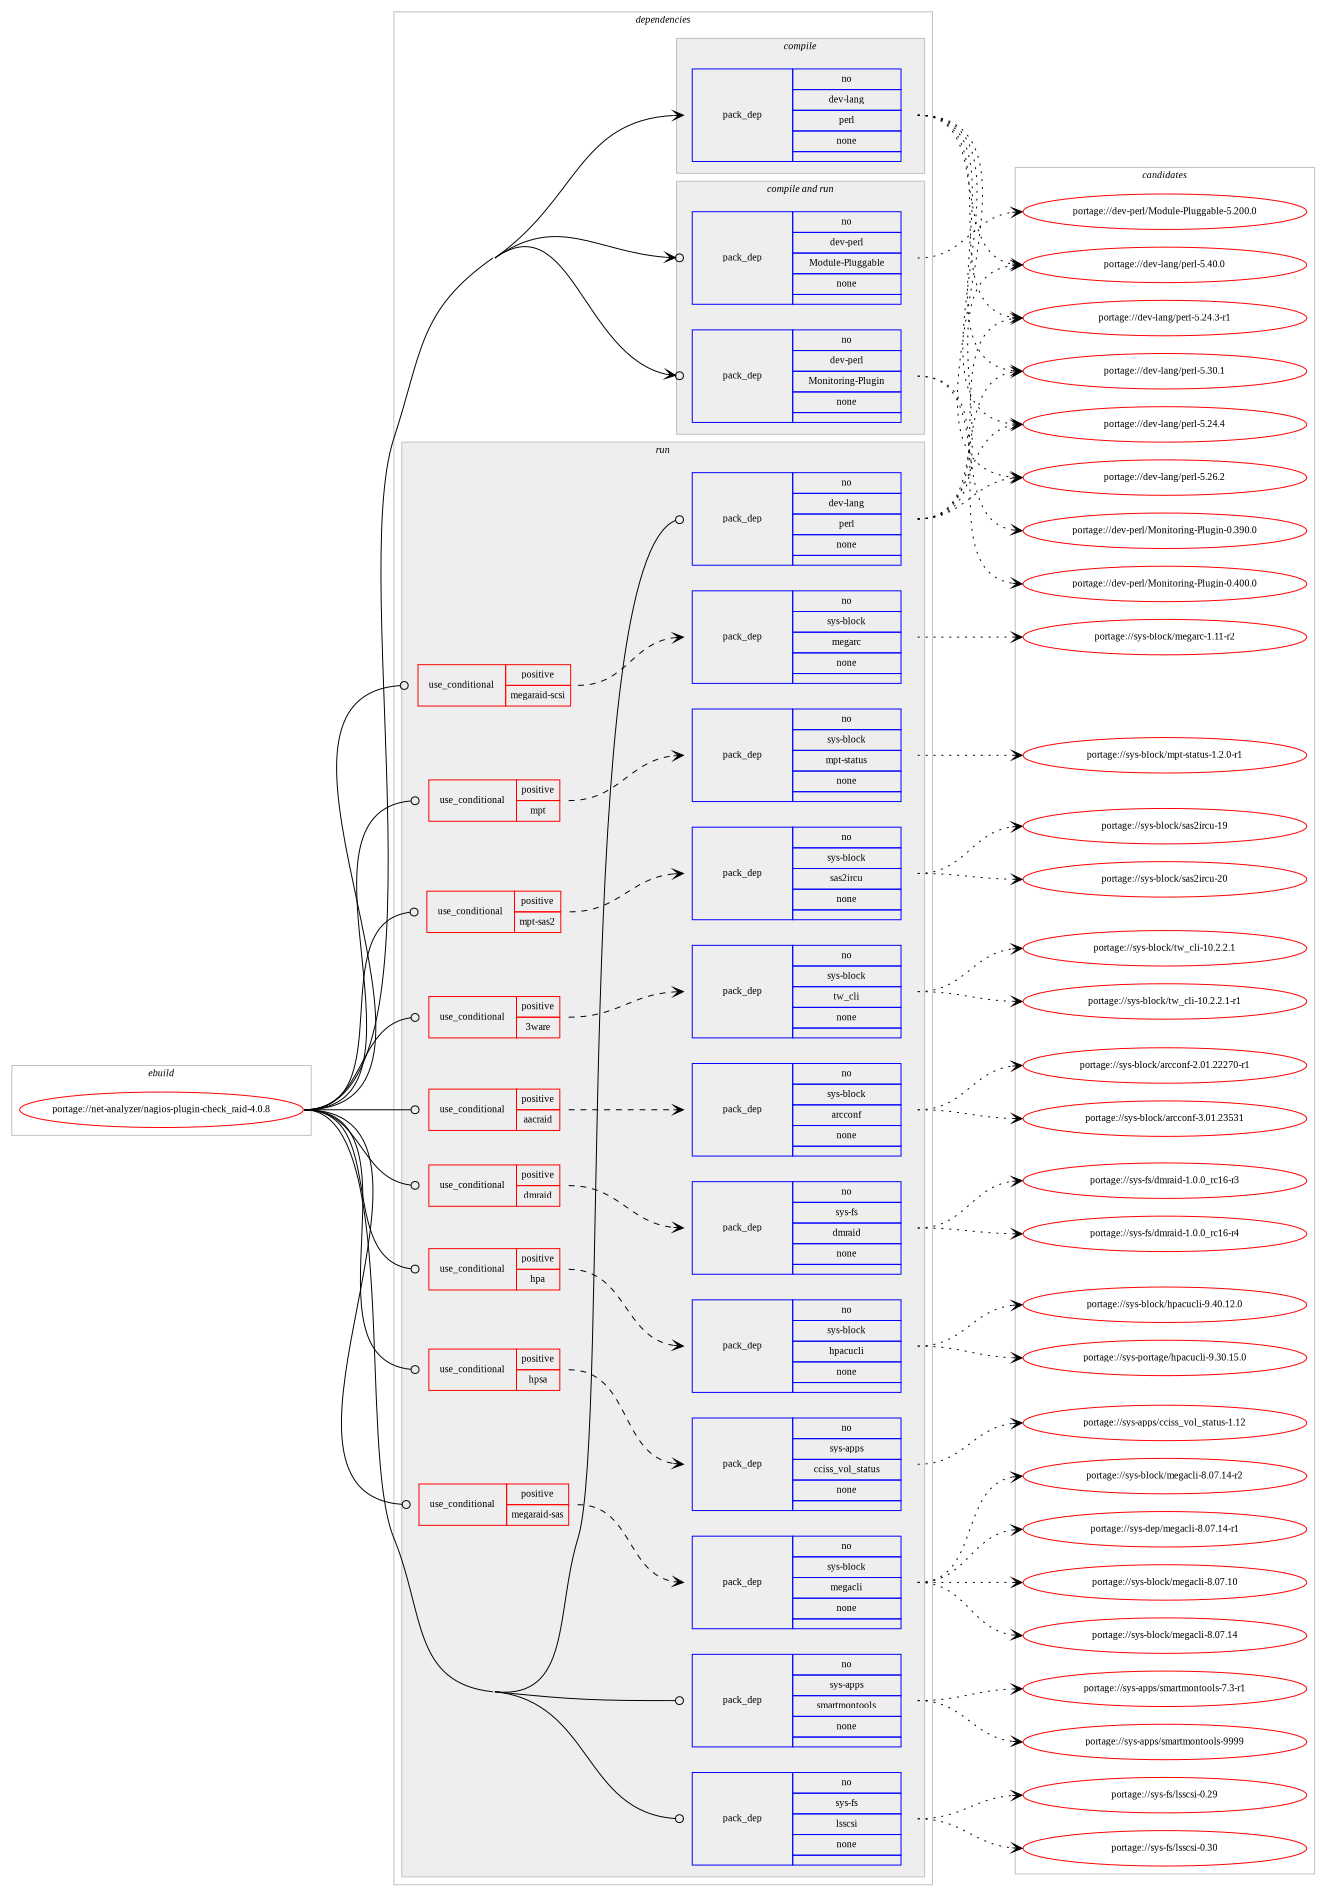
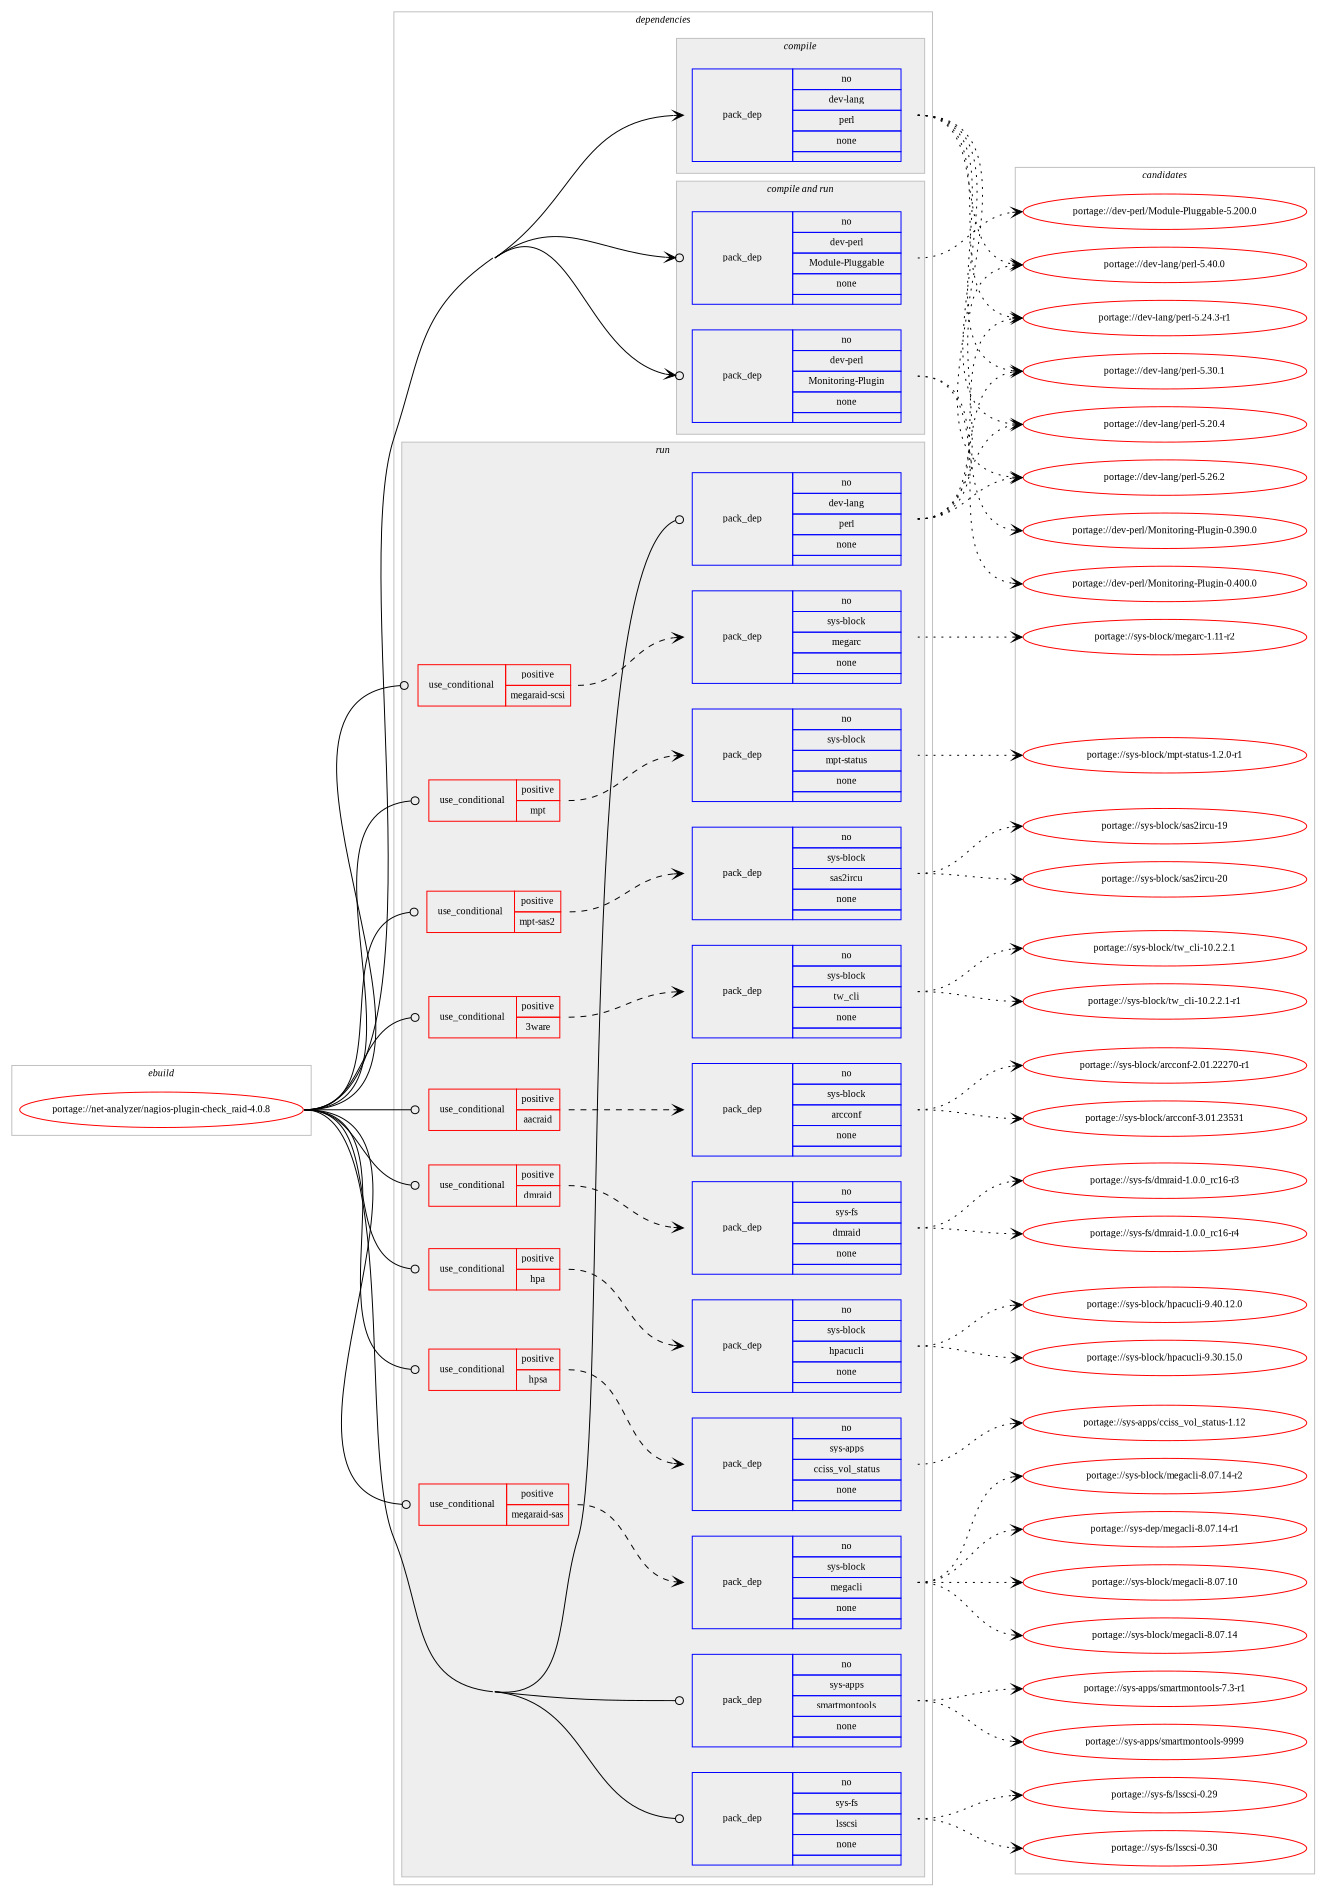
node "portage://dev-lang/perl-5.24.4": label "portage://dev-lang/perl-5.24.4" -> "portage://dev-lang/perl-5.20.4"
node "portage://sys-portage/hpacucli-9.30.15.0": label "portage://sys-portage/hpacucli-9.30.15.0" -> "portage://sys-block/hpacucli-9.30.15.0"
